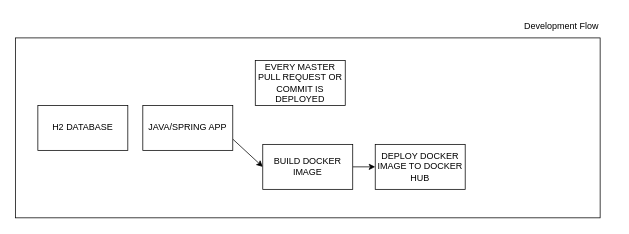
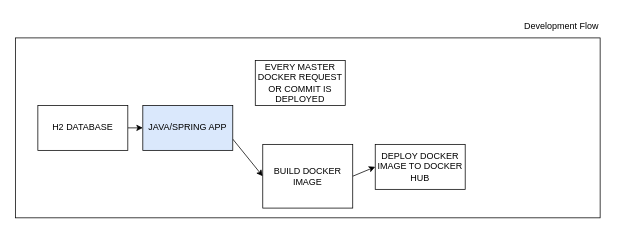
node "EVERY MASTER PULL REQUEST OR COMMIT IS DEPLOYED": label "EVERY MASTER PULL REQUEST OR COMMIT IS DEPLOYED" -> "EVERY MASTER DOCKER REQUEST OR COMMIT IS DEPLOYED"
edge "H2 DATABASE" -> "JAVA/SPRING APP": added
node "JAVA/SPRING APP": fillcolor #ffffff -> #dae8fc
node "BUILD DOCKER IMAGE": size 90x45 -> 90x64
